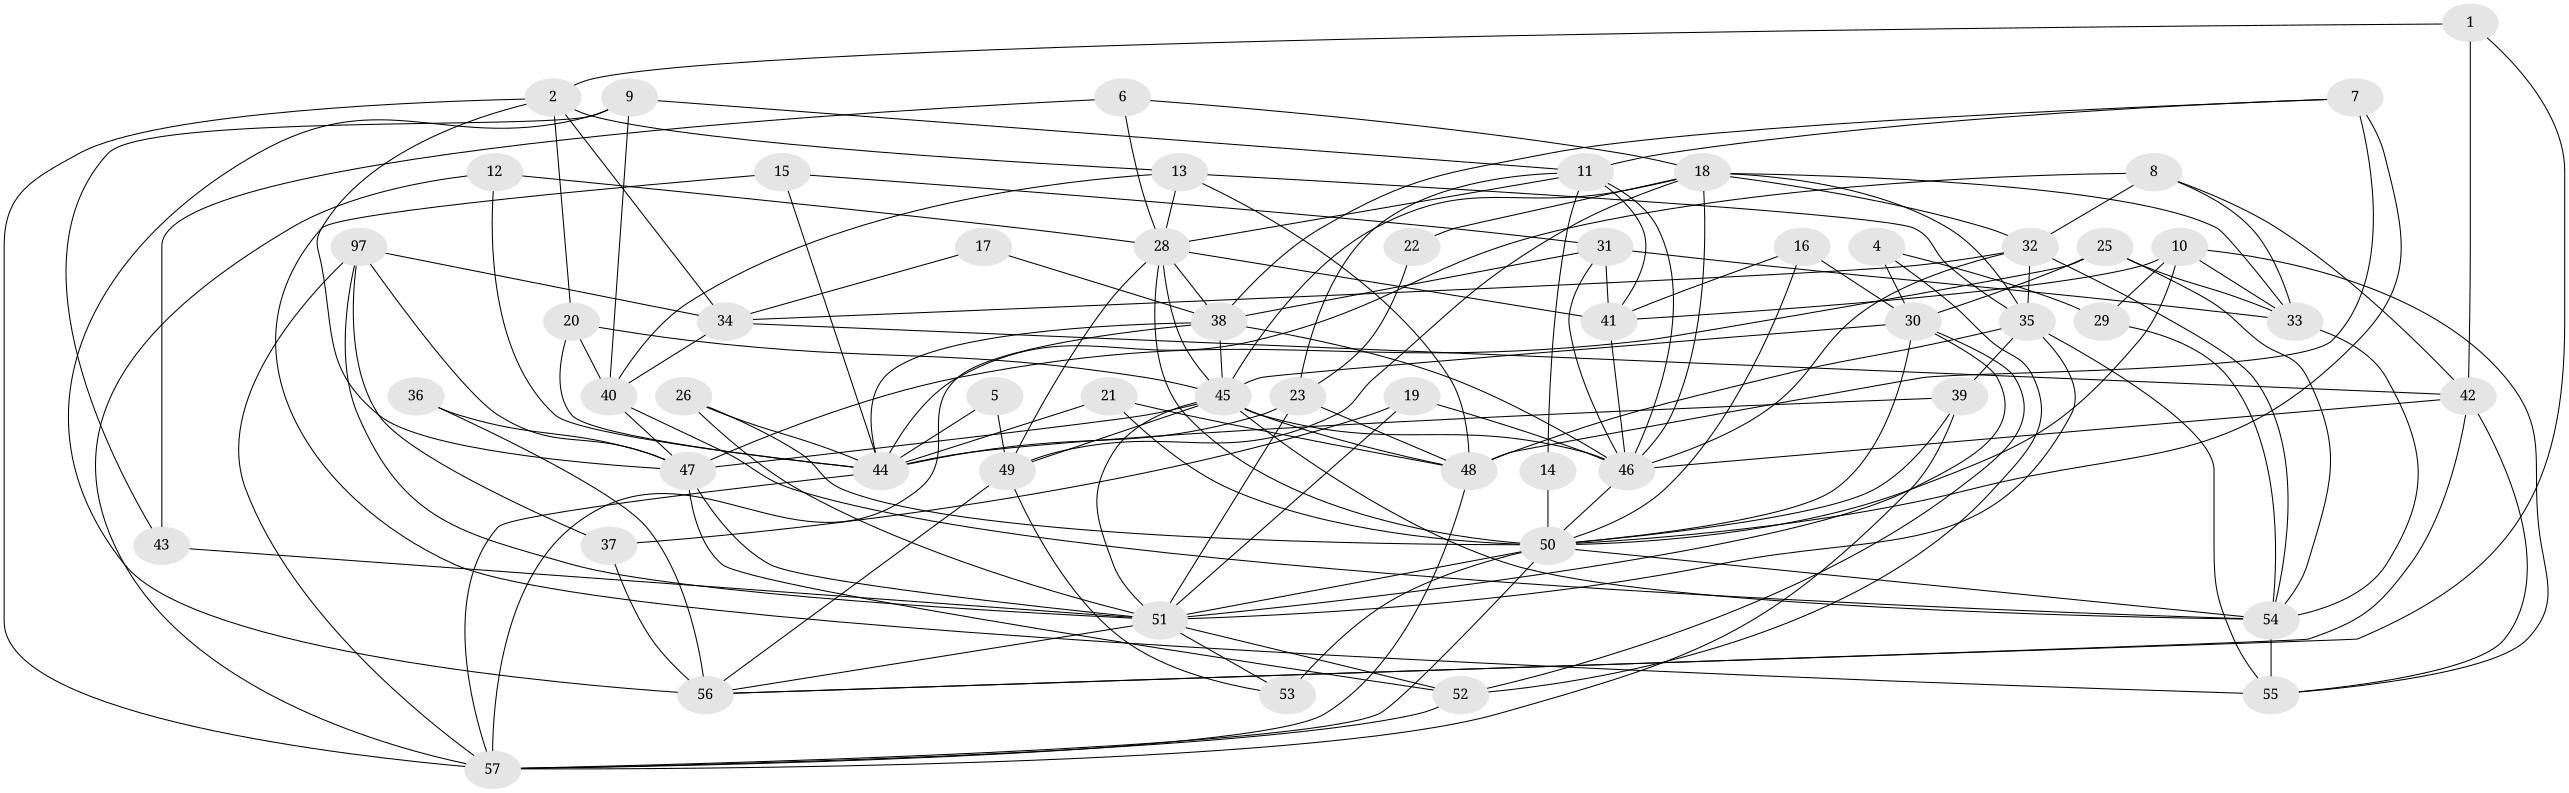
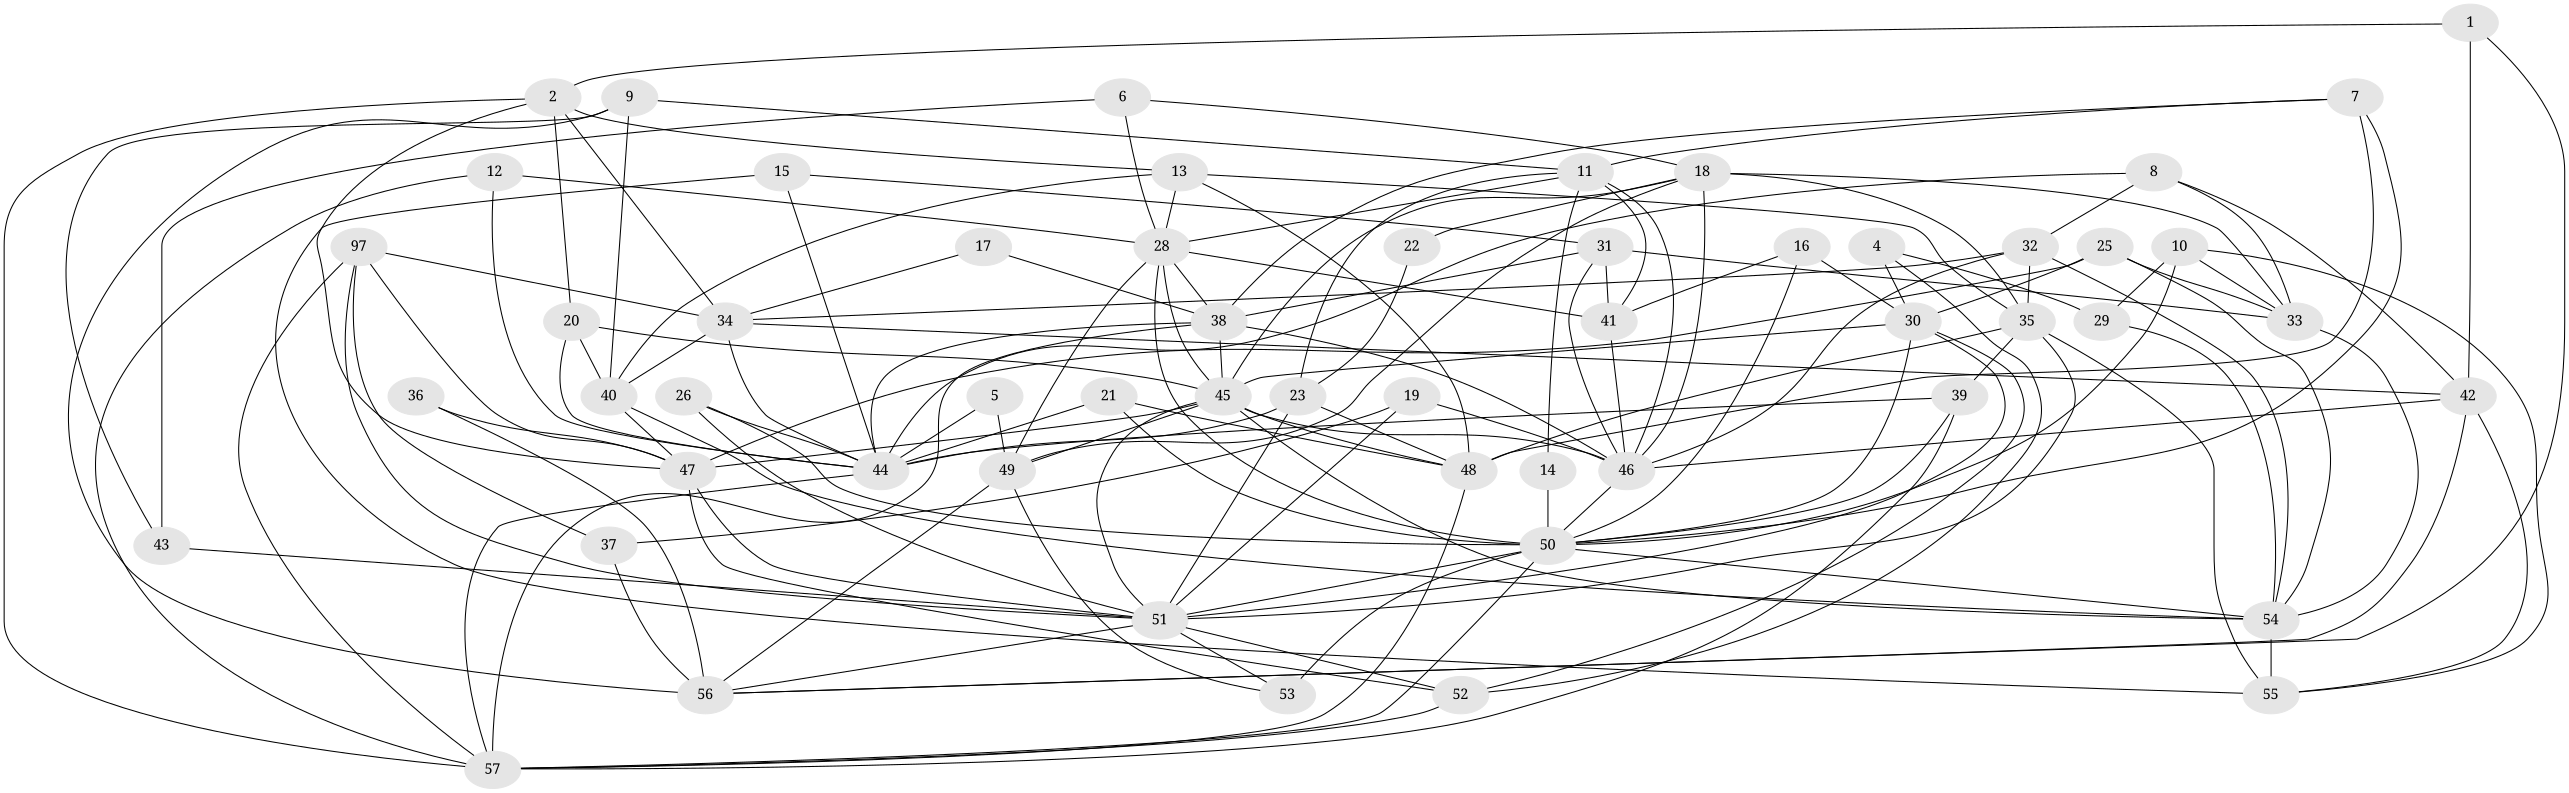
edge "18" -- "32": removed
edge "10" -- "41": removed
edge "34" -- "44": added
